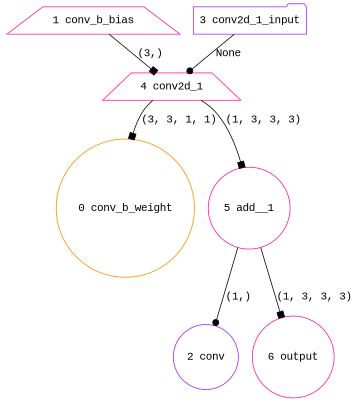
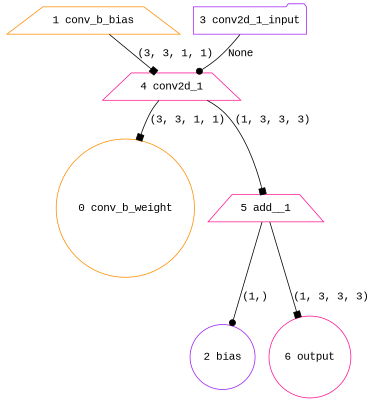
node "1 conv_b_bias": color deeppink -> darkorange
edge "1 conv_b_bias" -> "4 conv2d_1": label "(3,)" -> "(3, 3, 1, 1)"
node "5 add__1": shape circle -> trapezium
node "2 conv": label "2 conv" -> "2 bias"
